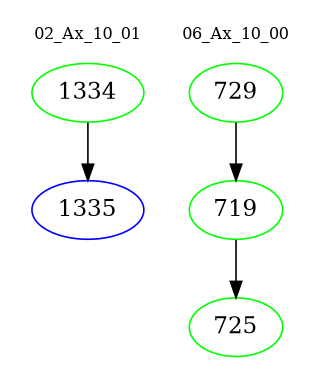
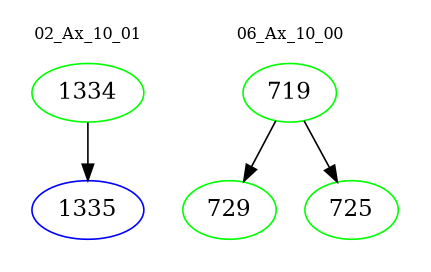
edge "729" -> "719": reversed
